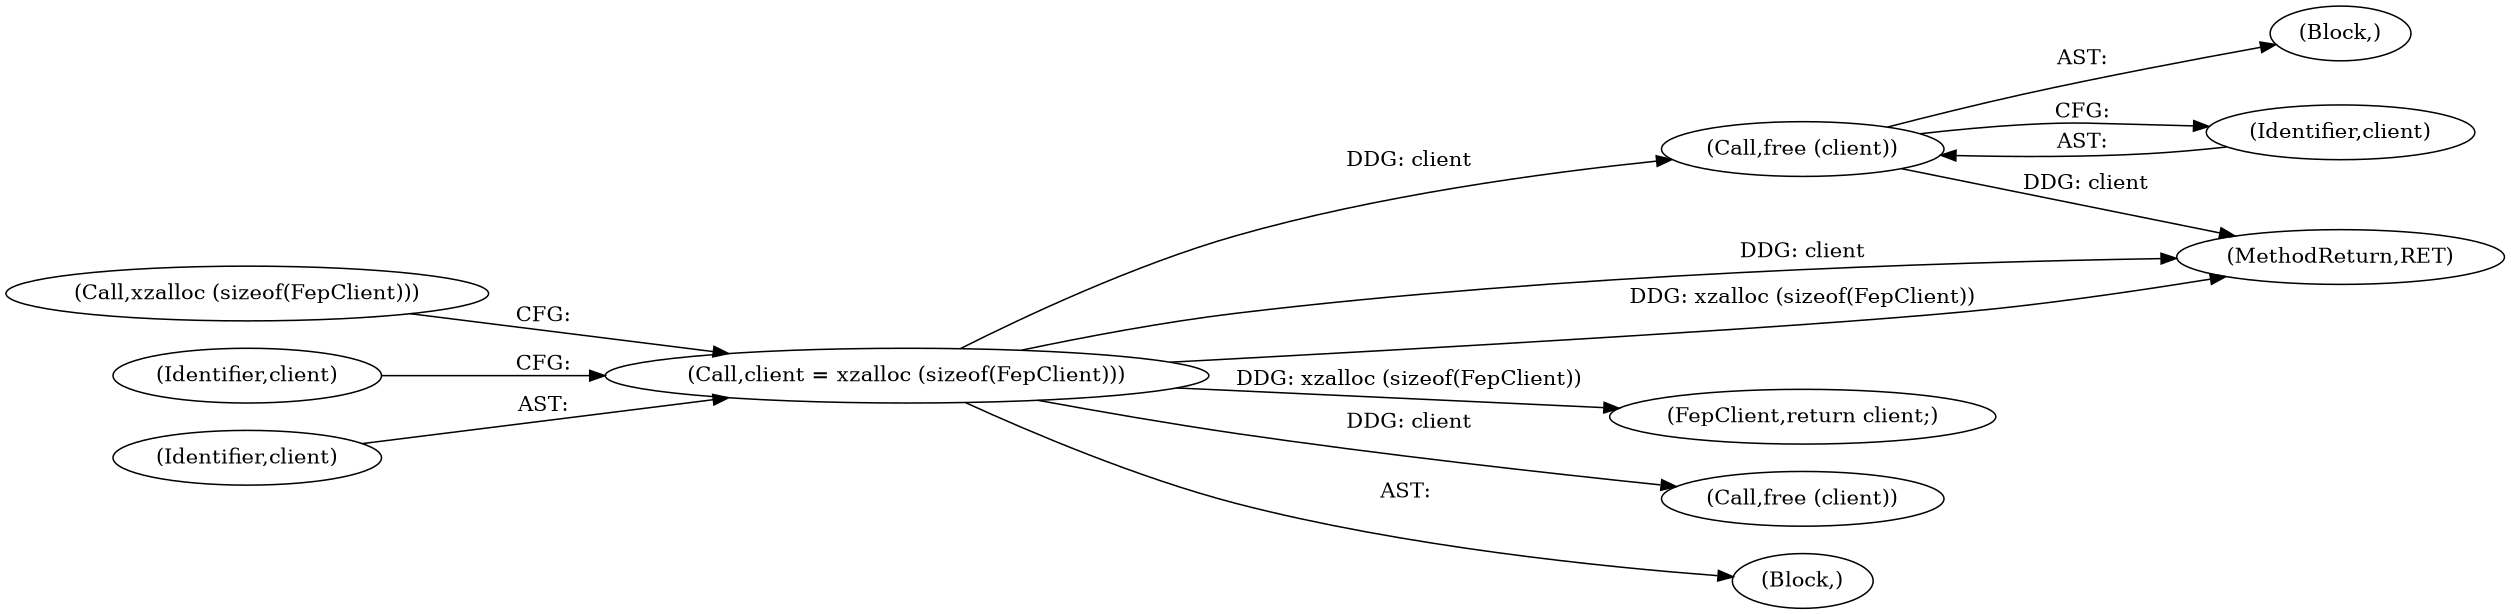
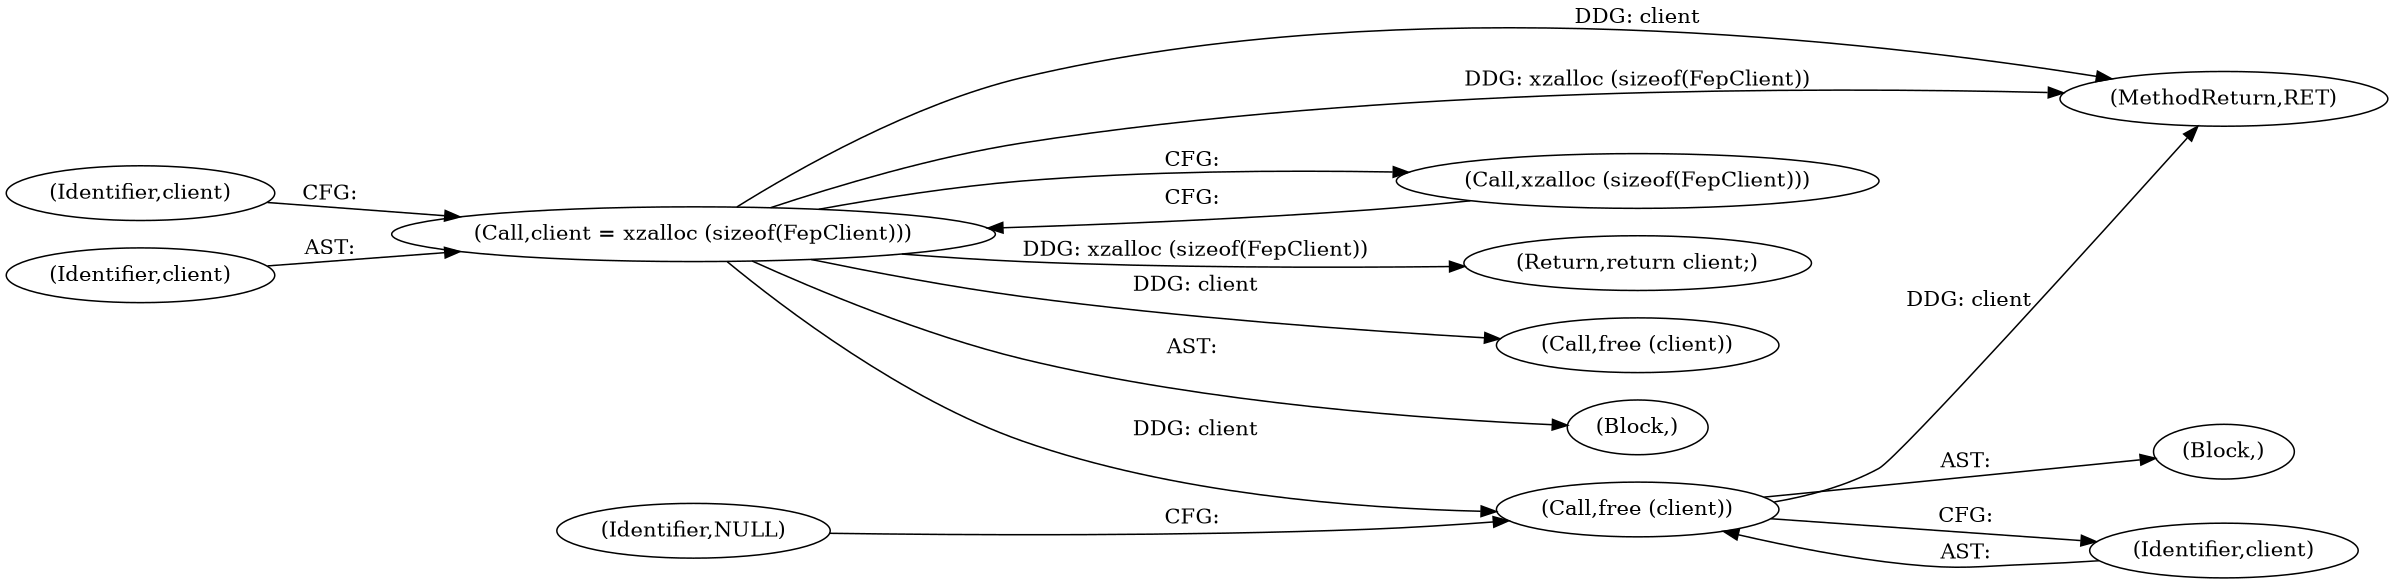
edge "(Call,client = xzalloc (sizeof(FepClient)))" -> "(Call,xzalloc (sizeof(FepClient)))": added, label "CFG:"
node "(FepClient,return client;)": label "(FepClient,return client;)" -> "(Return,return client;)"
node "(Identifier,NULL)": added
